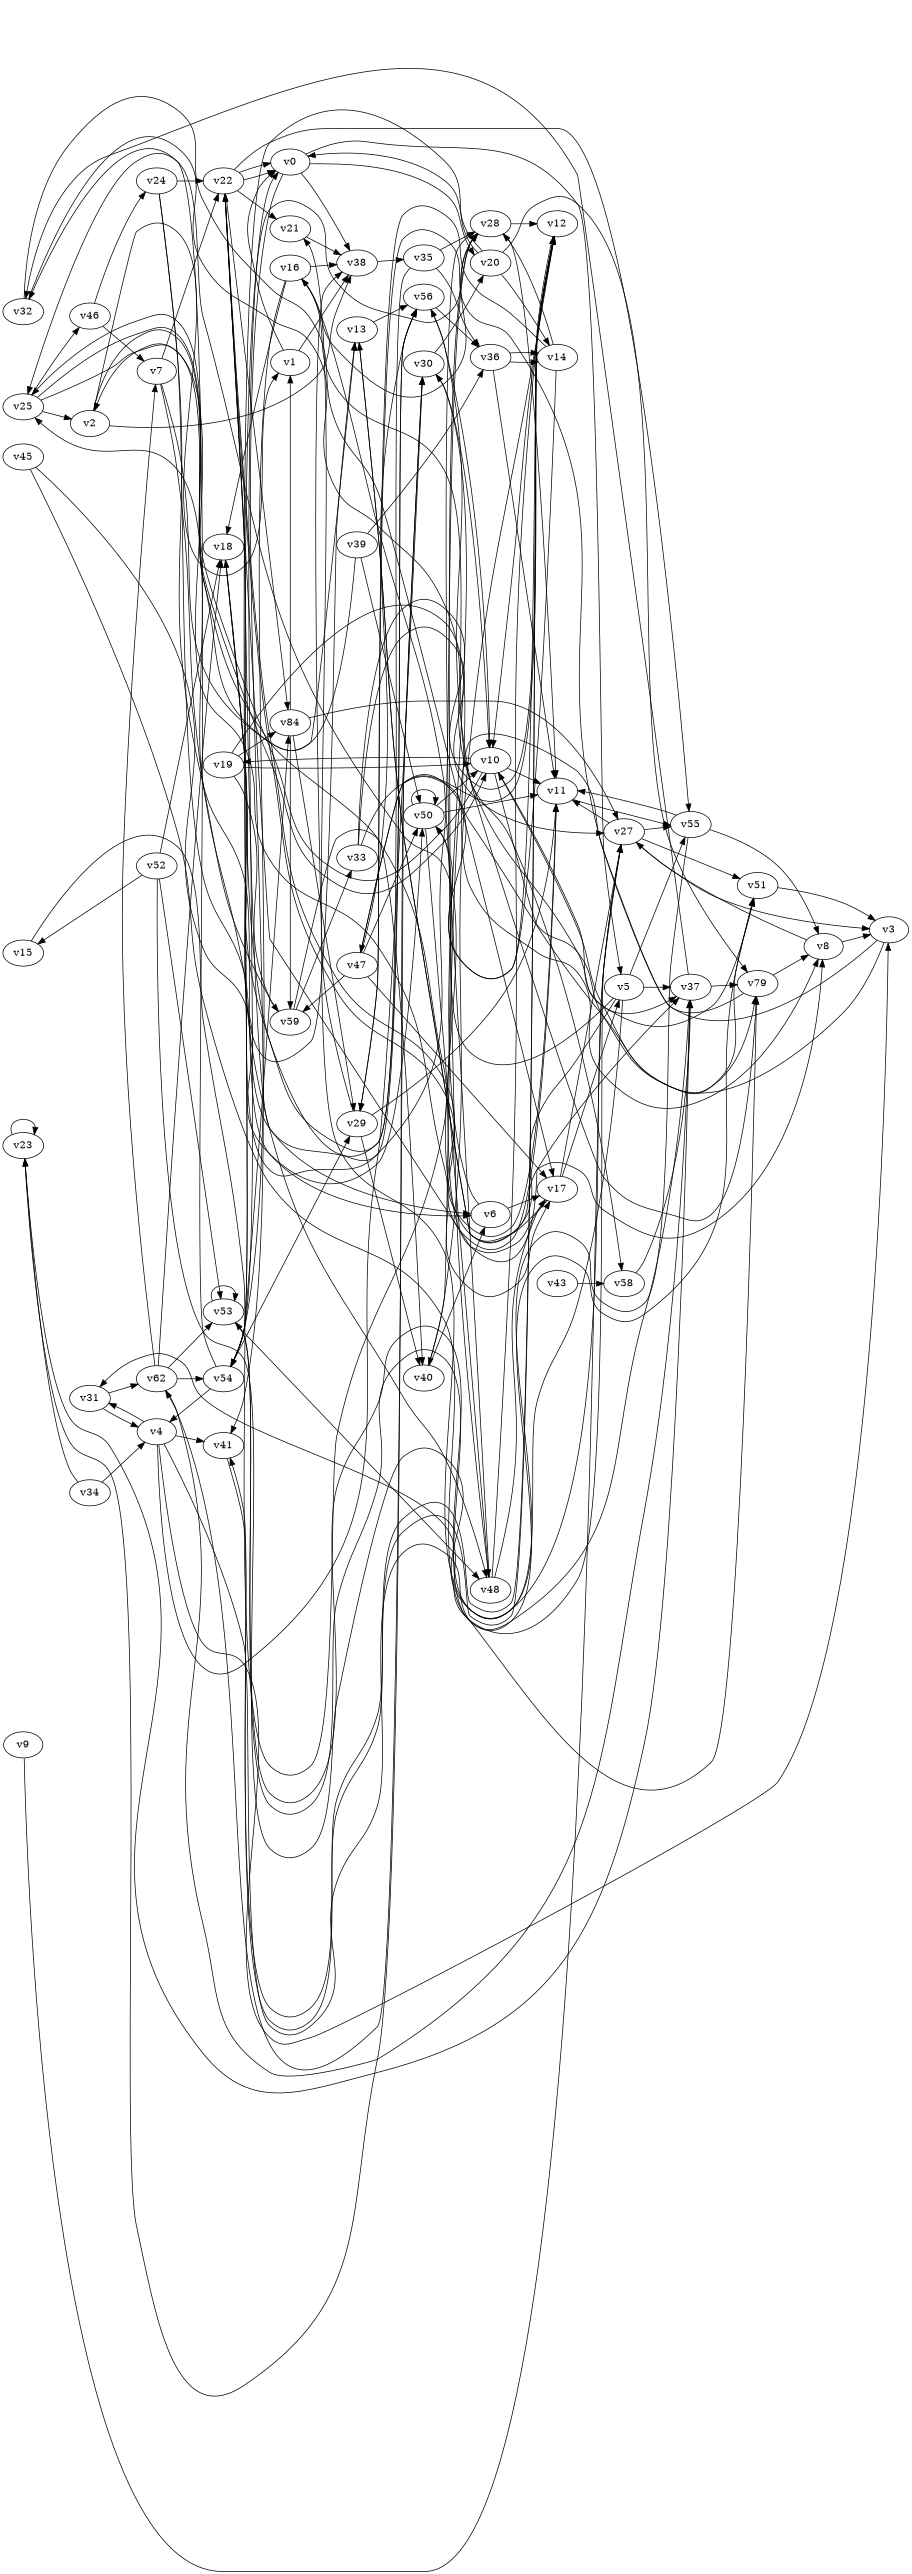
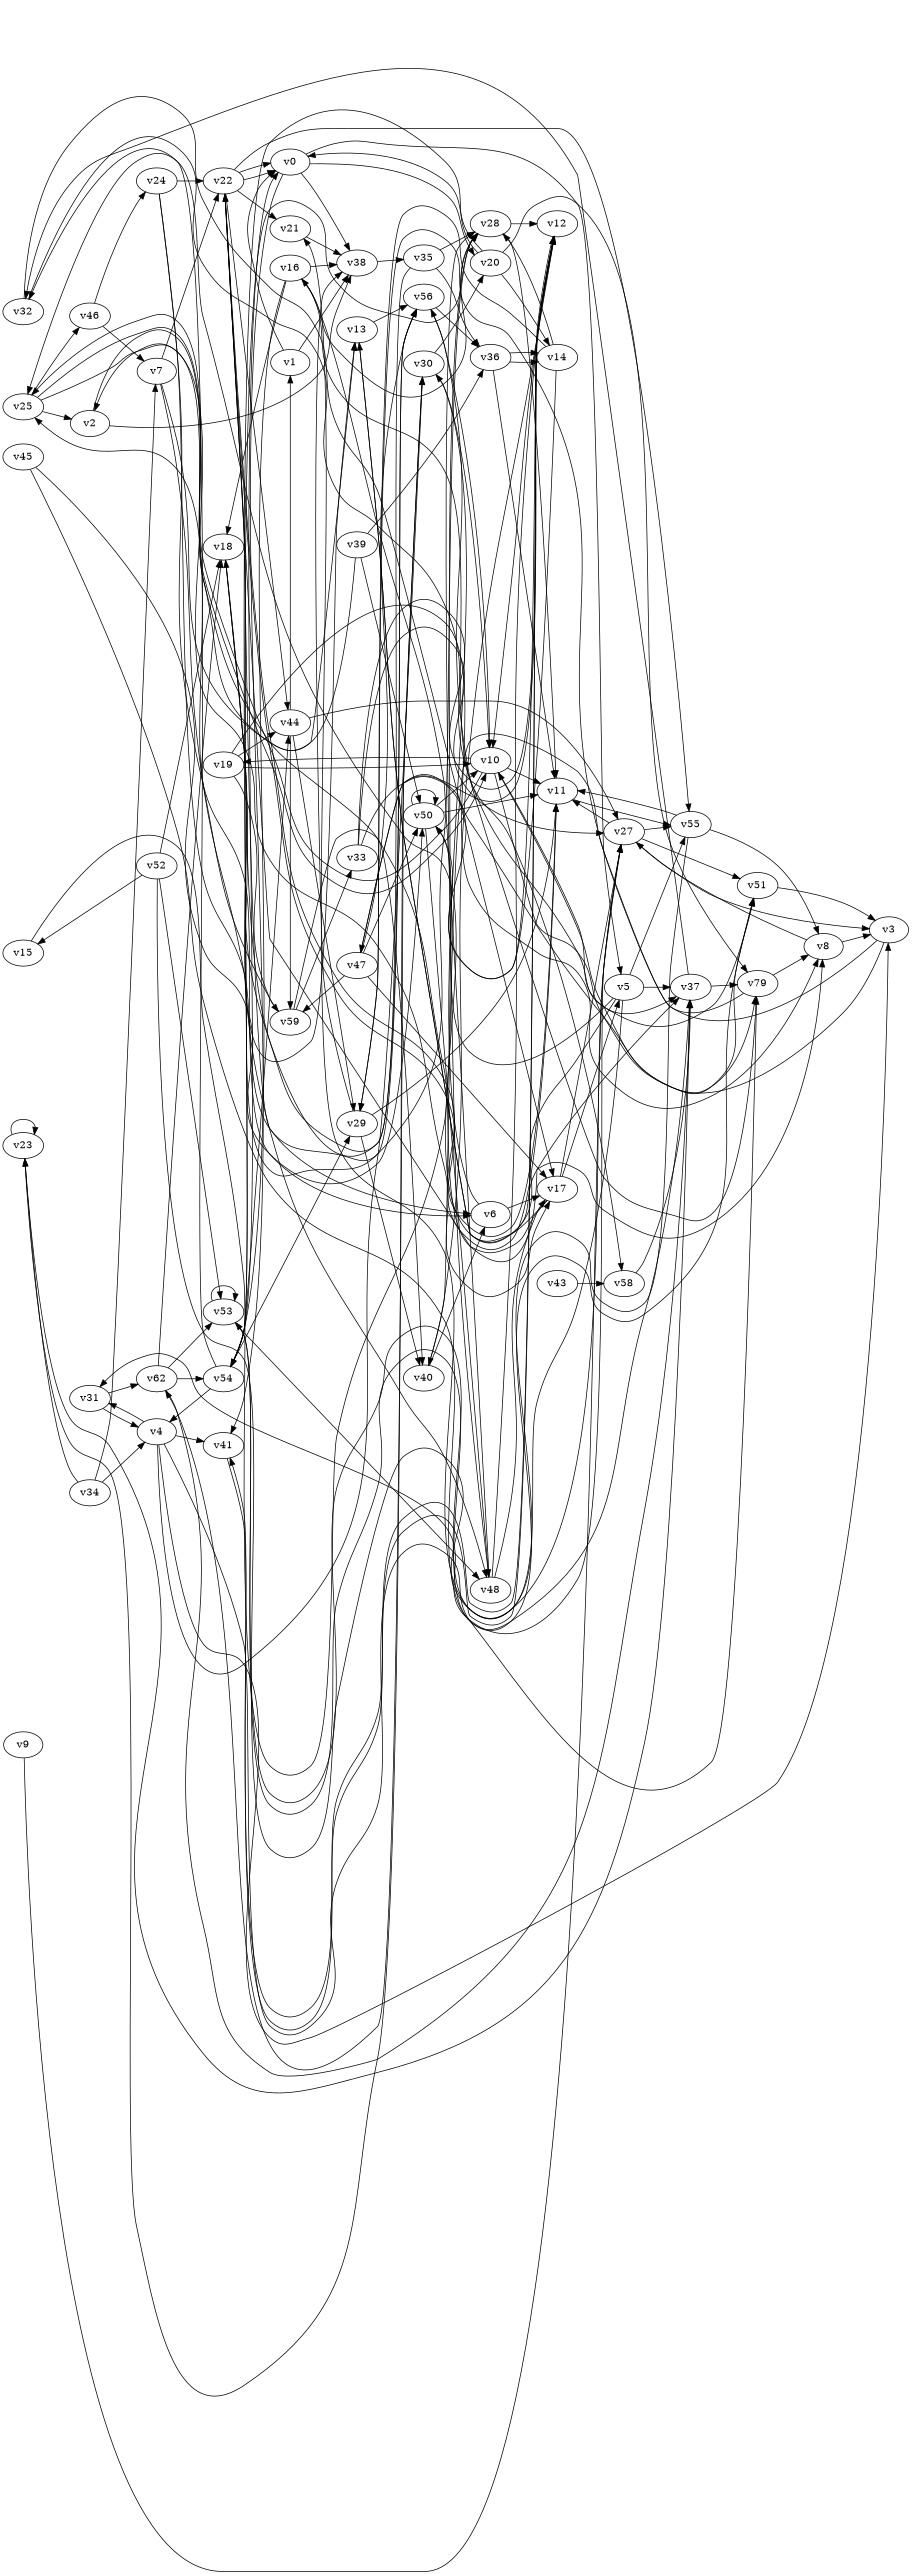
edge "v2" -> "v1": removed
node "v84": label "v84" -> "v44"
edge "v62" -> "v7": now "v34" -> "v7"
